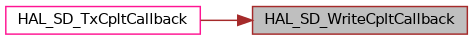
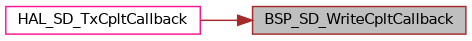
node "HAL_SD_WriteCpltCallback": label "HAL_SD_WriteCpltCallback" -> "BSP_SD_WriteCpltCallback"
